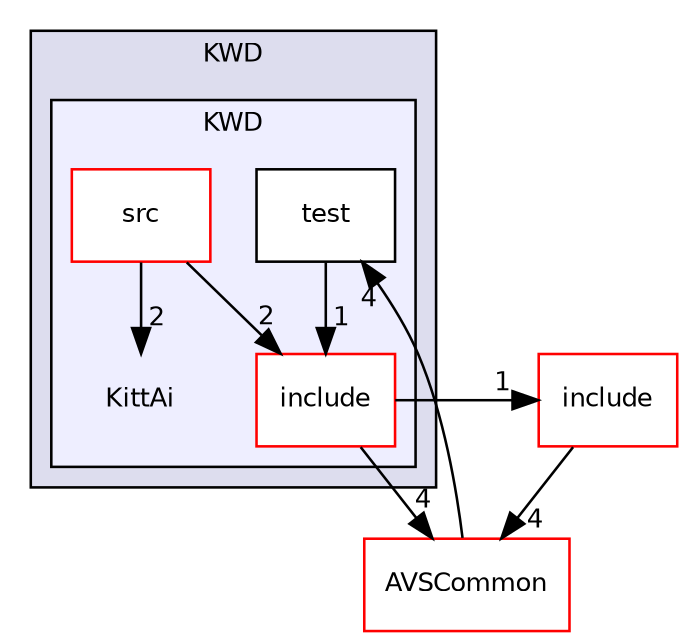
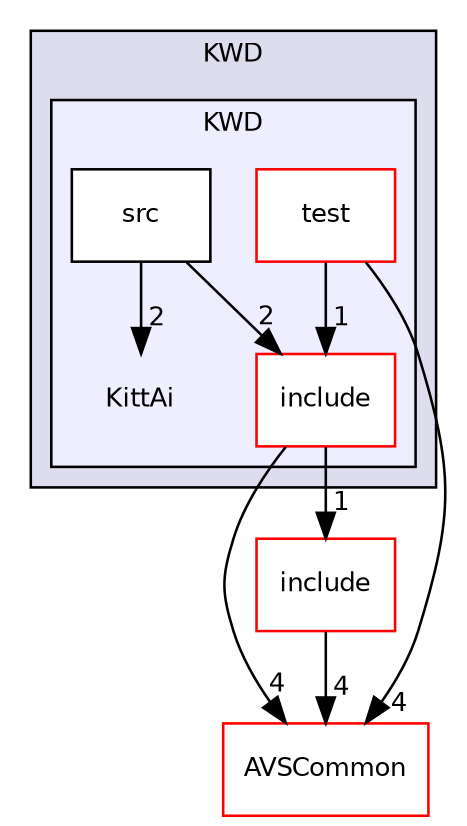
node "src": color red -> black
node "test": color black -> red
edge "AVSCommon" -> "test": reversed
